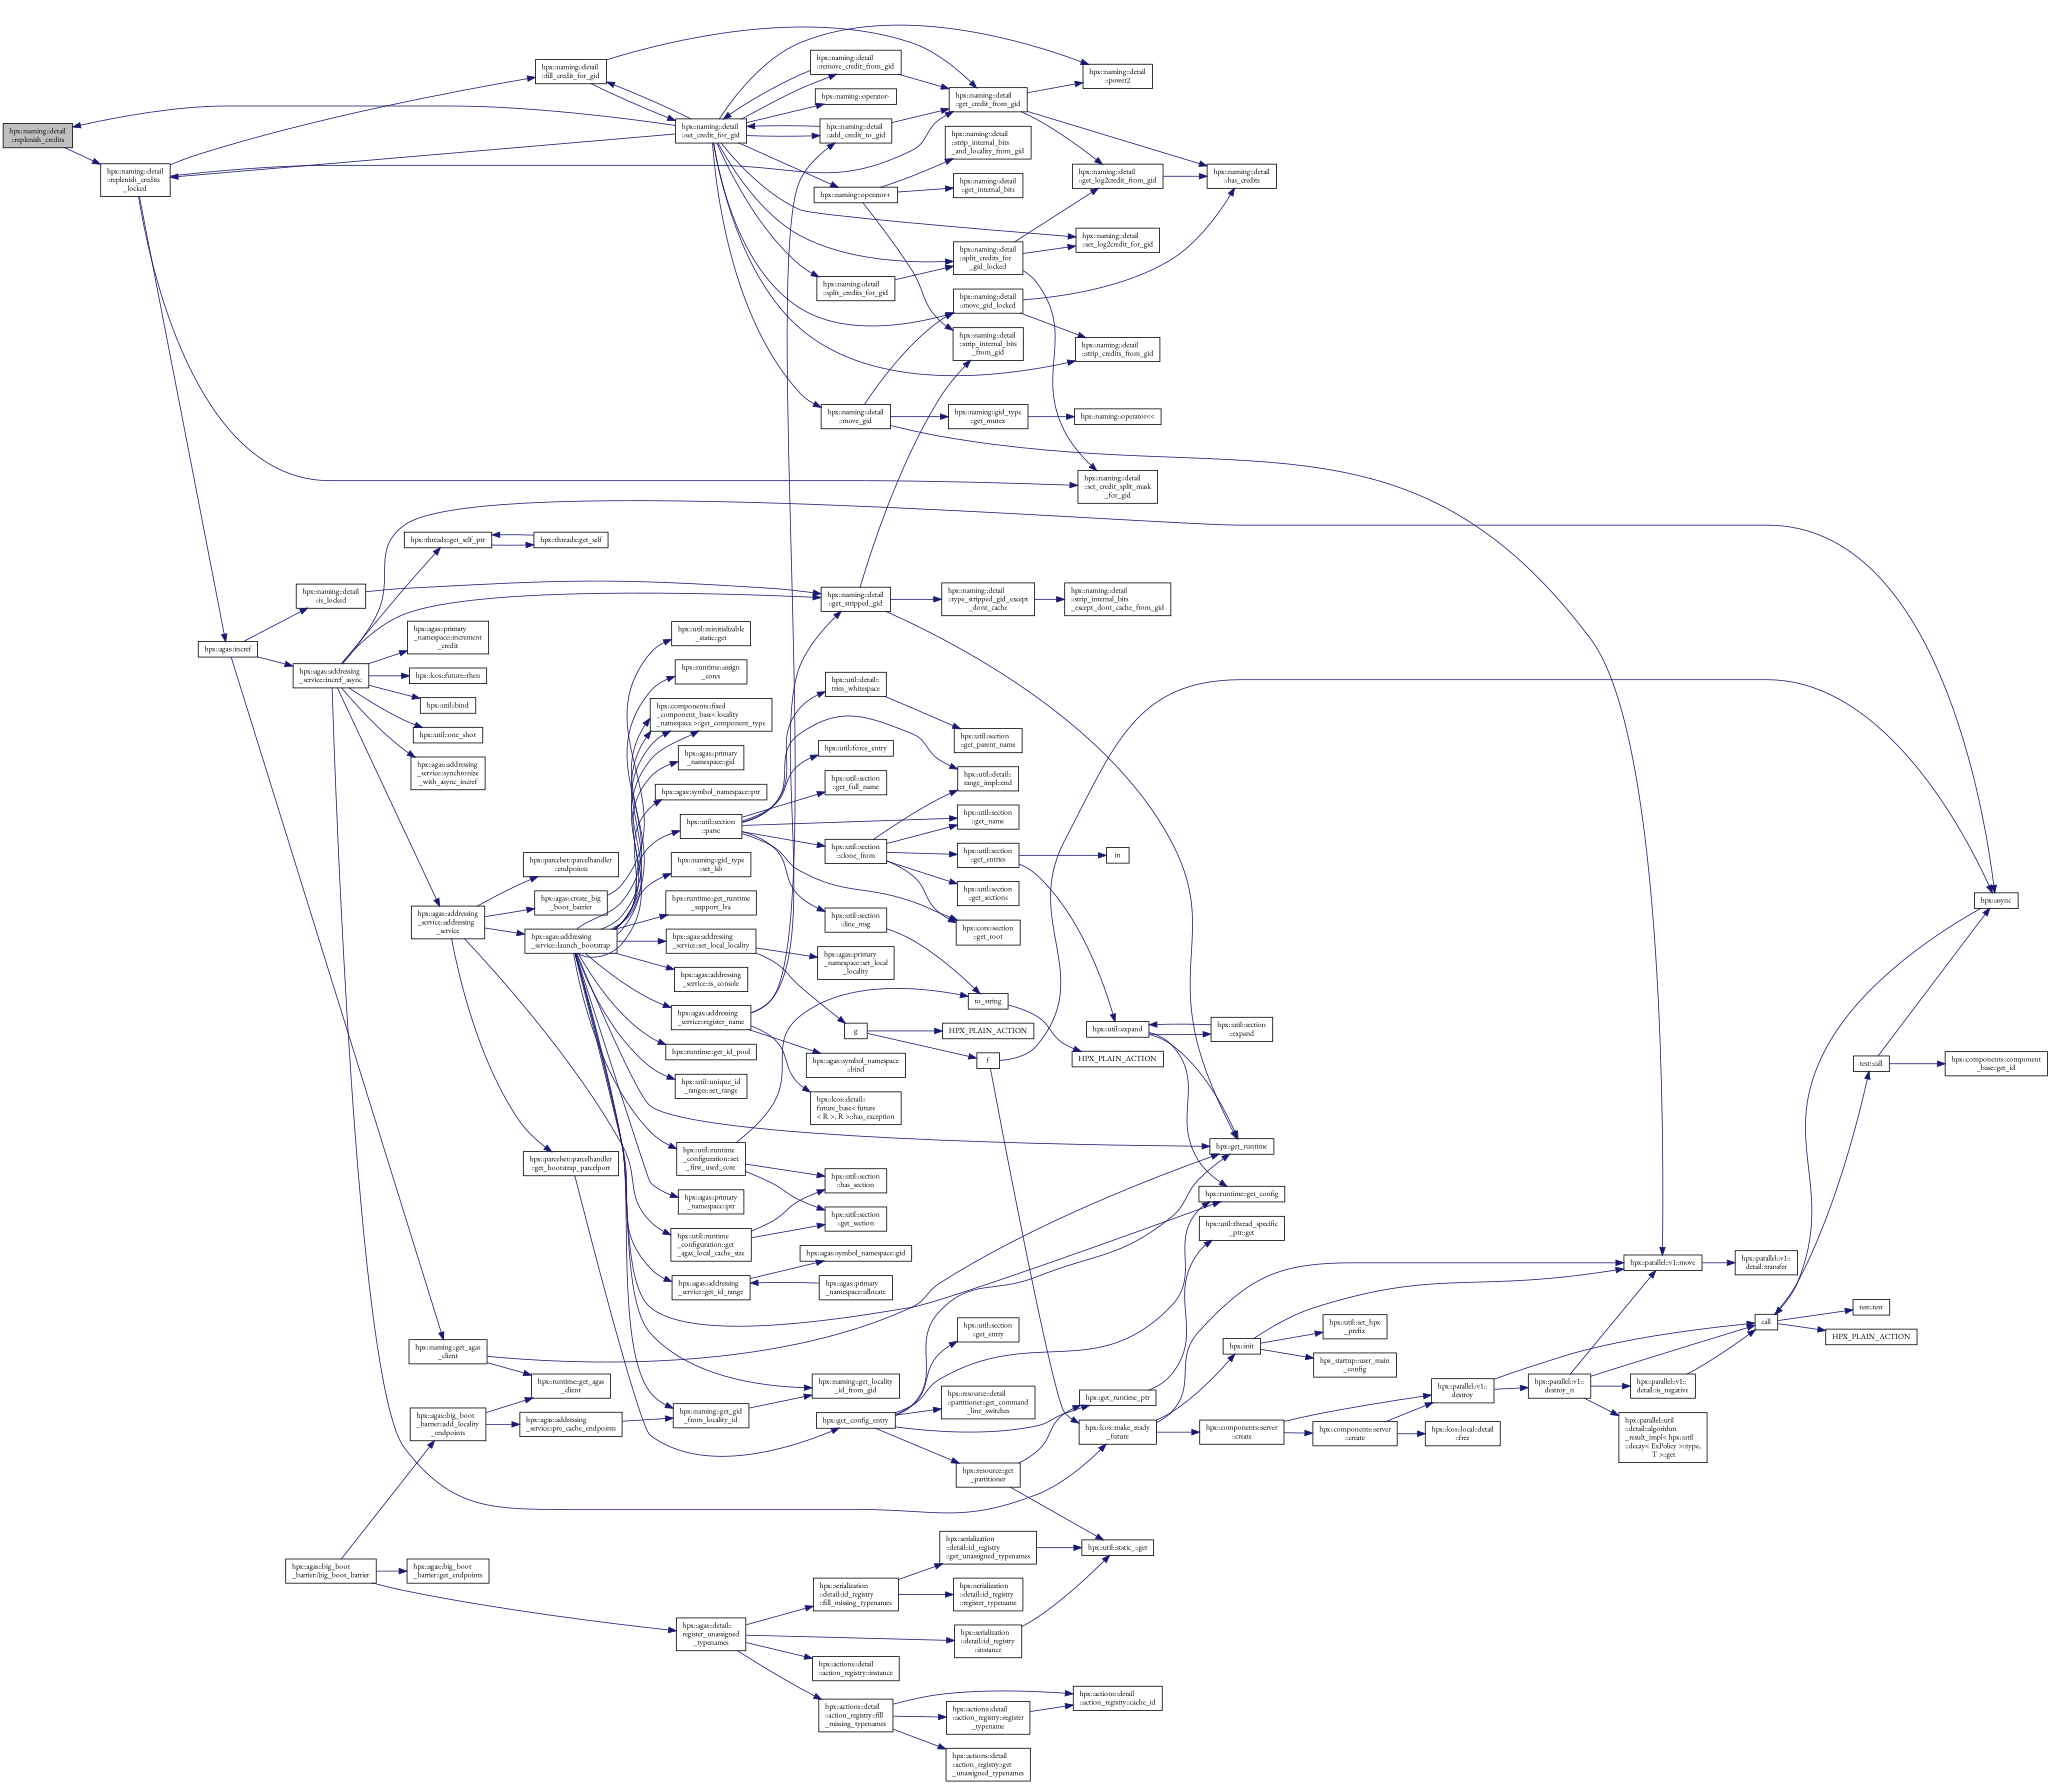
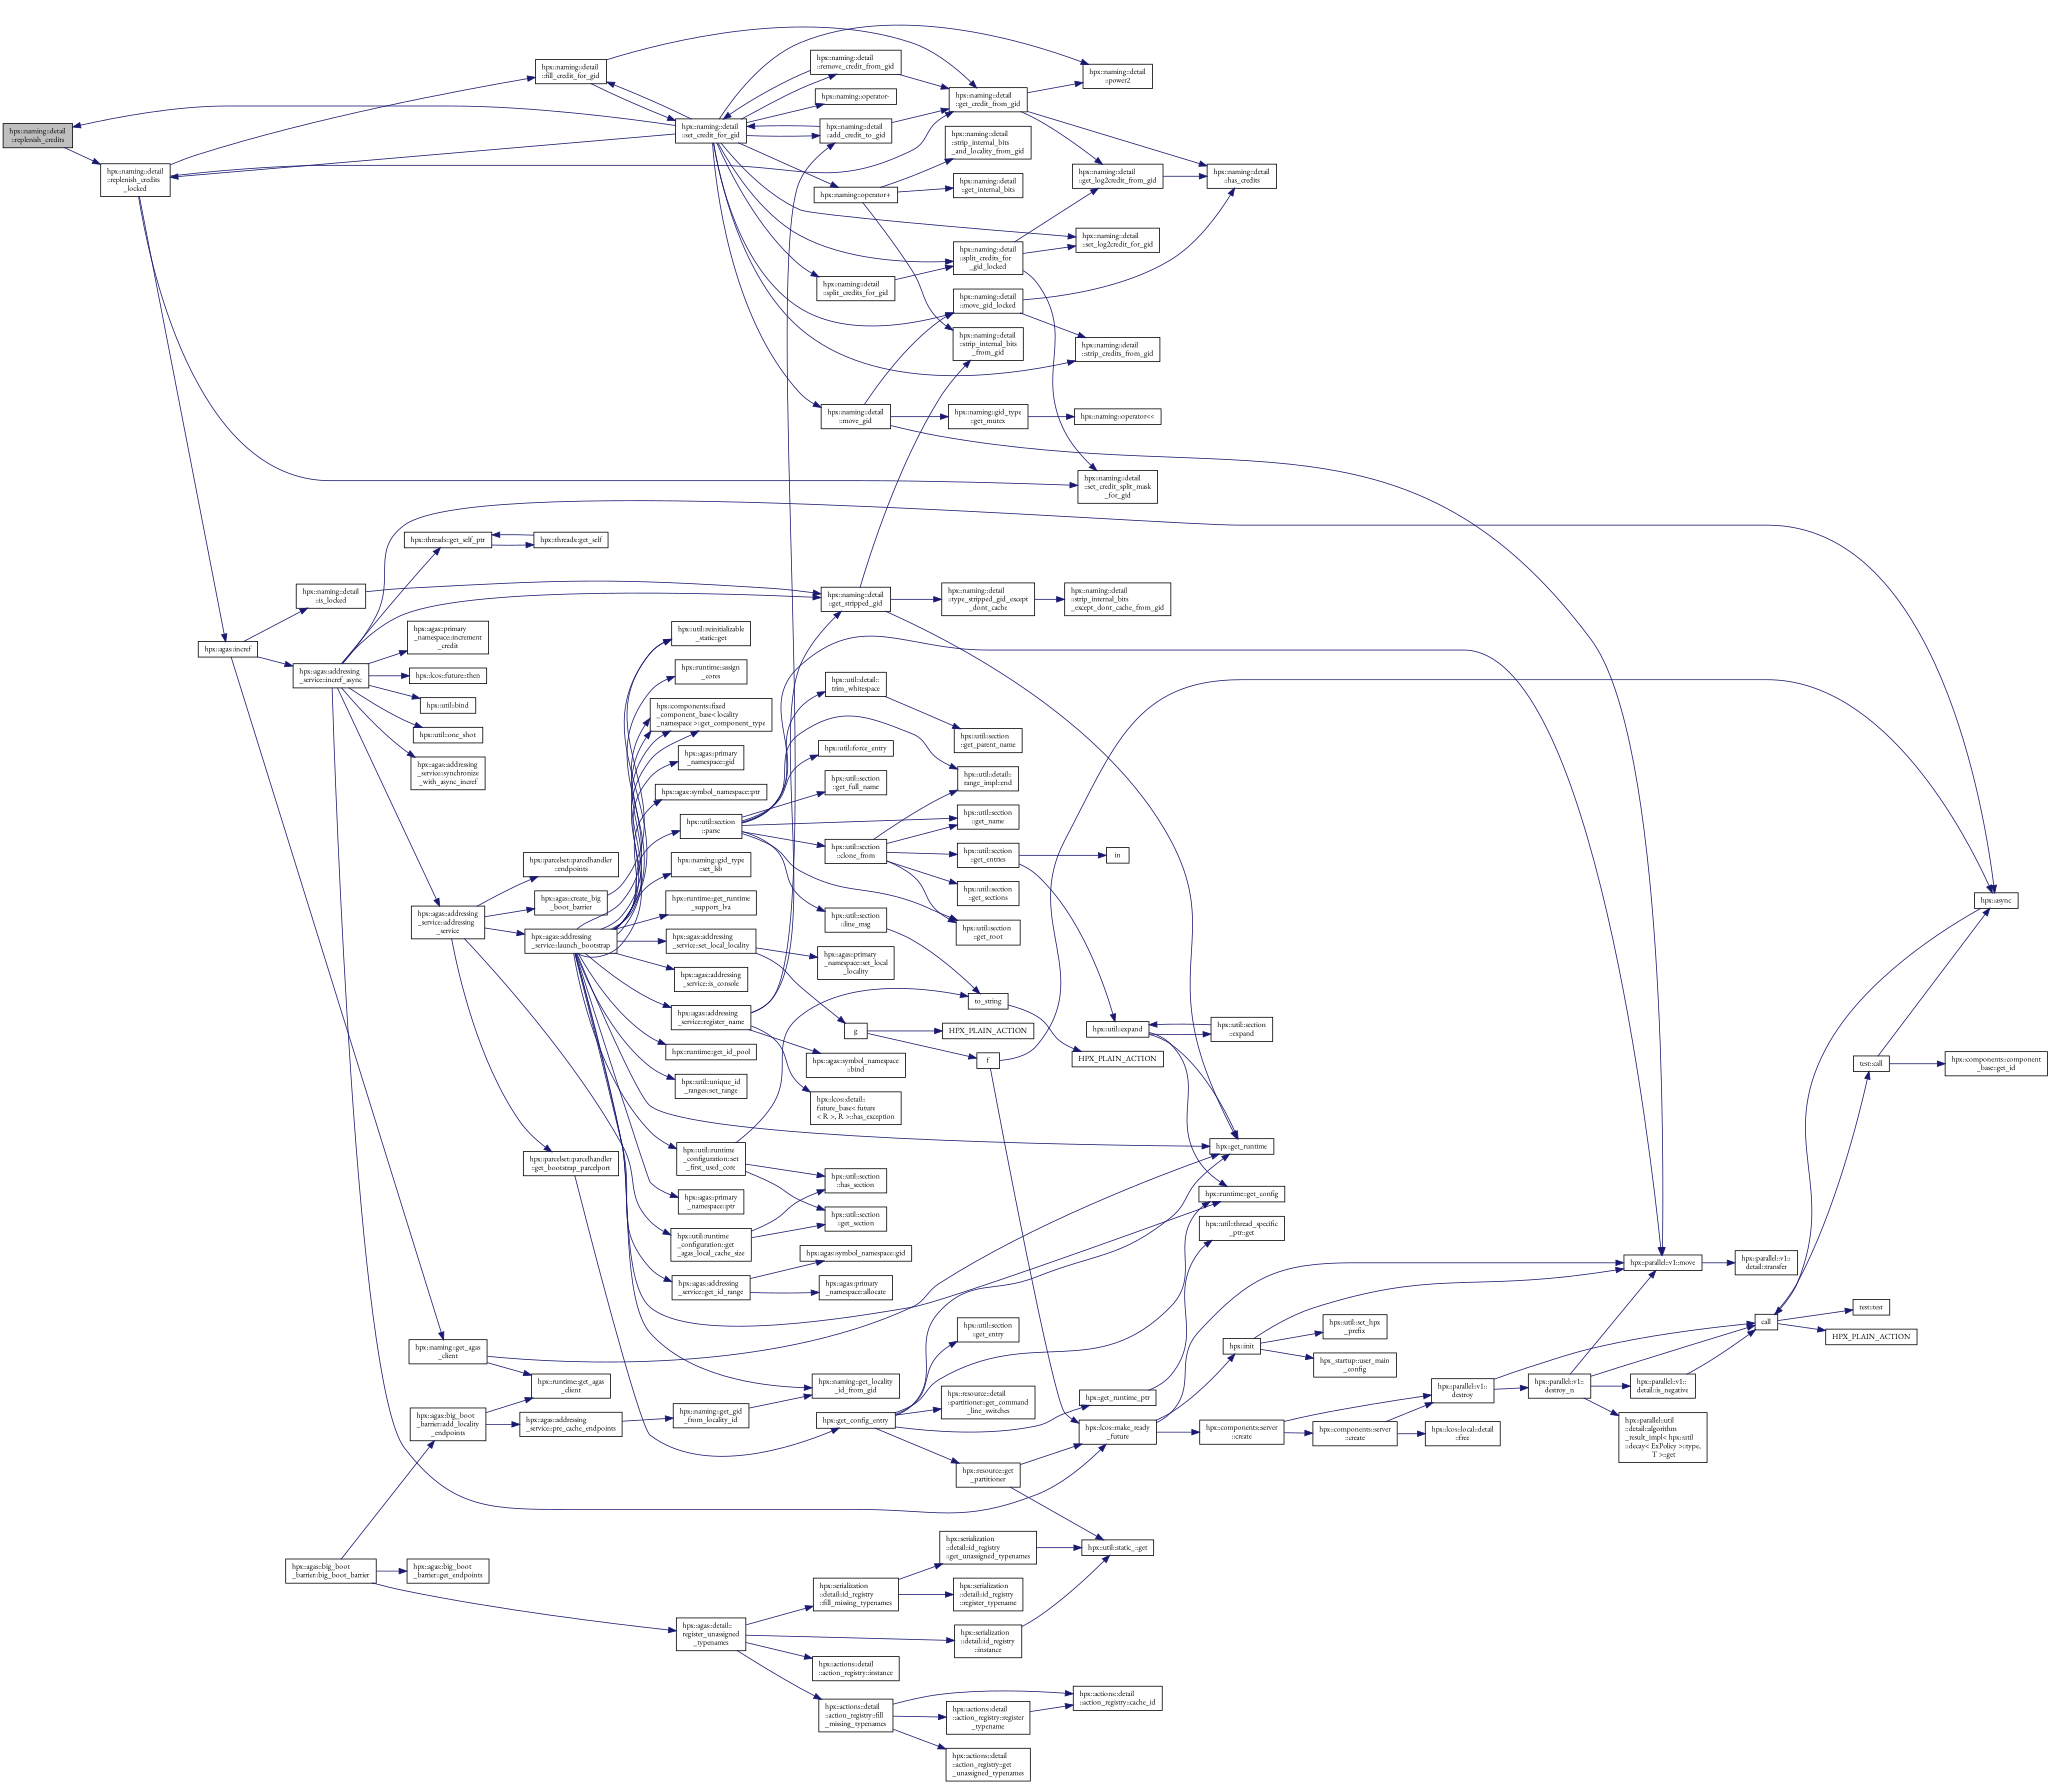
edge "hpx::util::section ::parse" -> "hpx::parallel::v1::move": added
node "hpx::core::section ::get_root": label "hpx::core::section ::get_root" -> "hpx::util::section ::get_root"
edge "hpx::agas::primary _namespace::allocate" -> "hpx::agas::addressing _service::get_id_range": reversed
edge "hpx::agas::addressing _service::launch_bootstrap" -> "hpx::naming::get_gid _from_locality_id": now "hpx::agas::addressing _service::launch_bootstrap" -> "hpx::util::reinitializable _static::get"
edge "hpx::resource::get _partitioner" -> "hpx::get_runtime_ptr": now "hpx::resource::get _partitioner" -> "hpx::lcos::make_ready _future"
